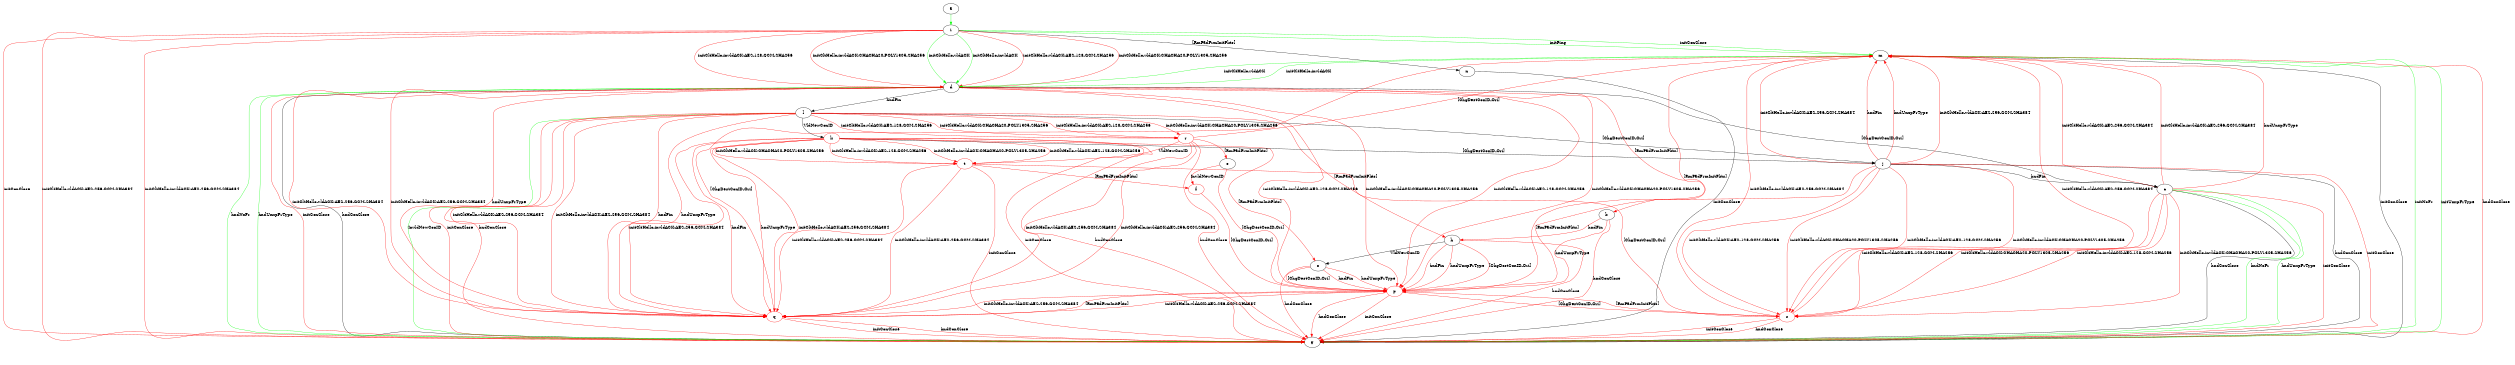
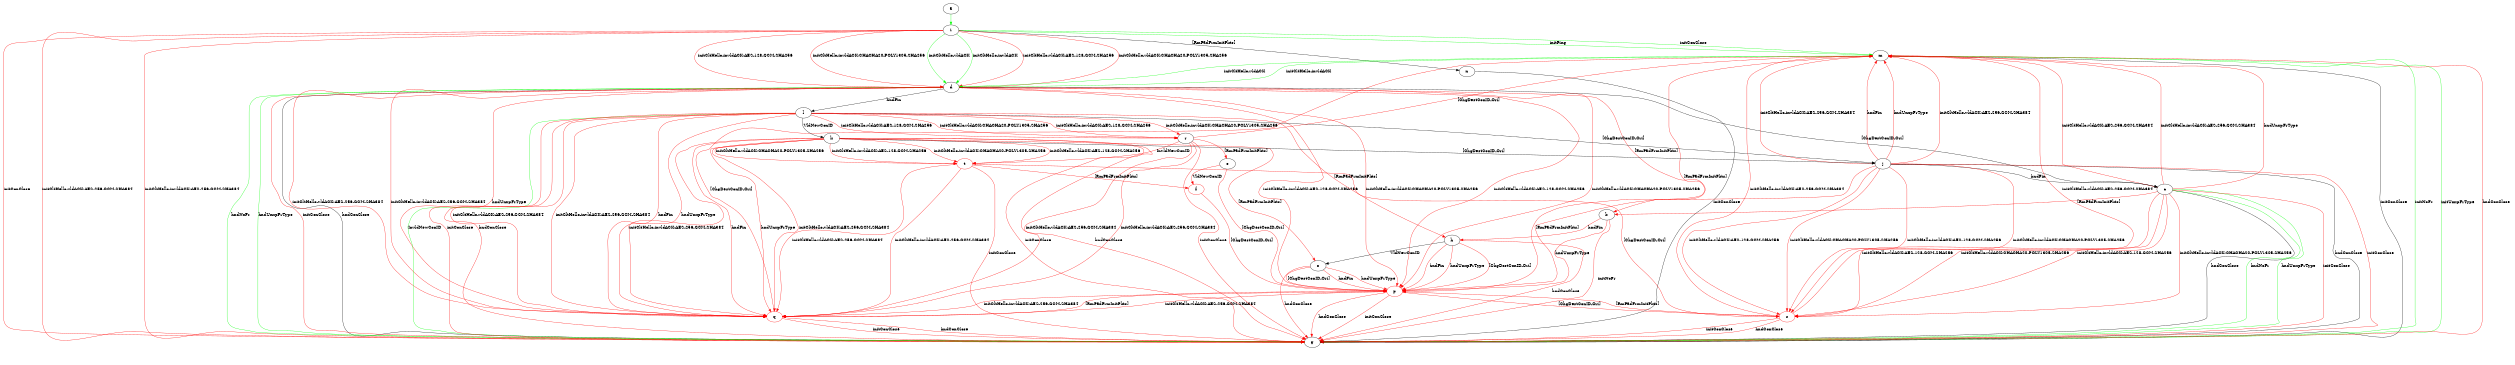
node "k": color red -> black
node "r": color red -> black
edge "r" -> "t": label "VldNewConID " -> "InvldNewConID "
edge "e" -> "f": label "InvldNewConID " -> "VldNewConID "
edge "c" -> "b": added, label "[RmPadFrmInitPkts]"
edge "r" -> "g": label "hndConClose " -> "initConClose "
edge "b" -> "g": label "hndConClose " -> "initNoFr "
